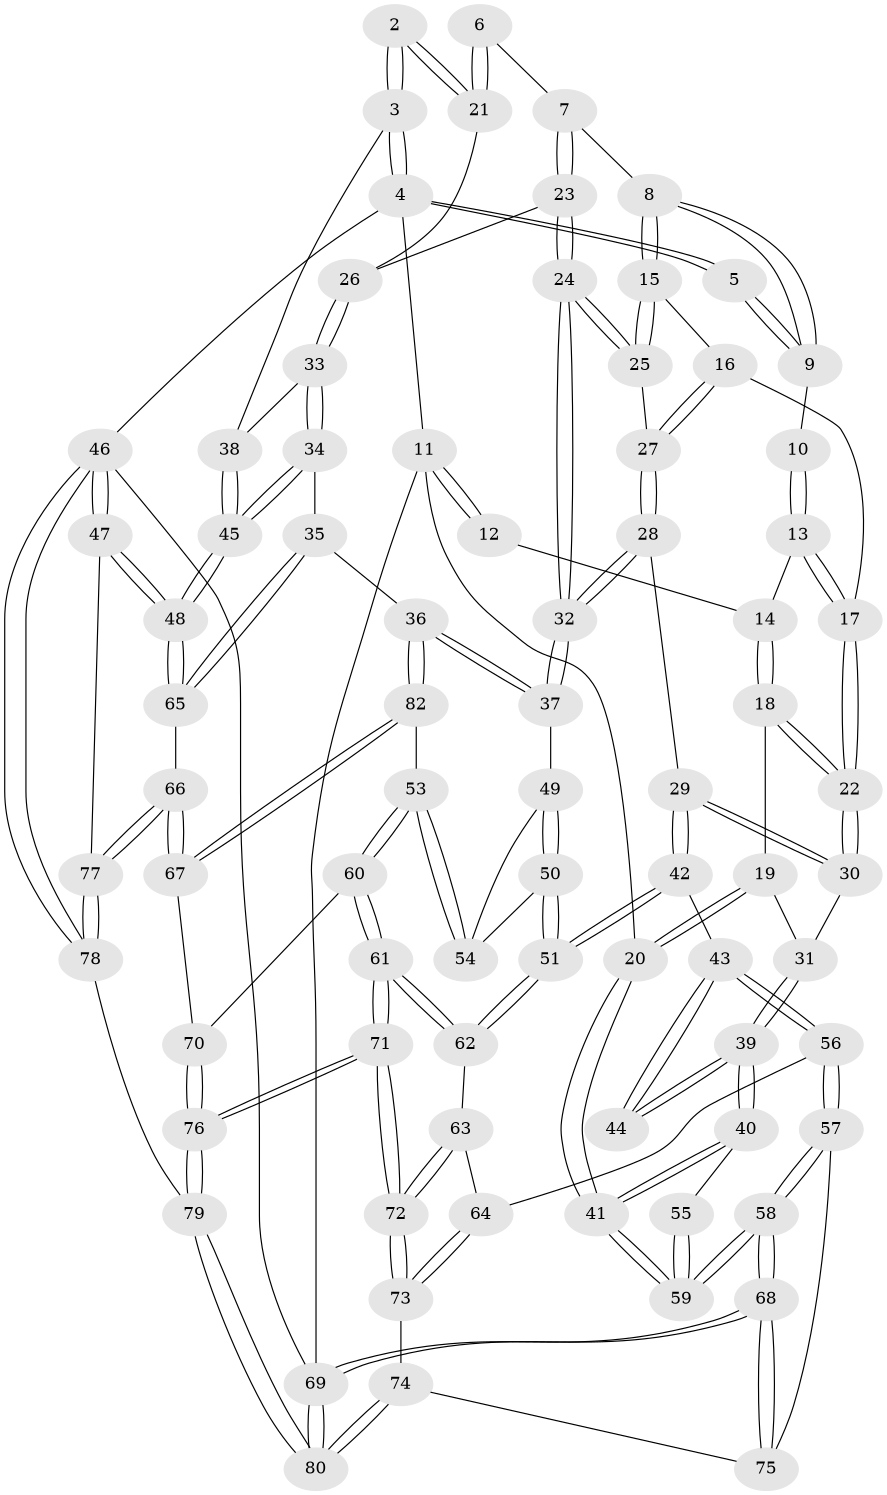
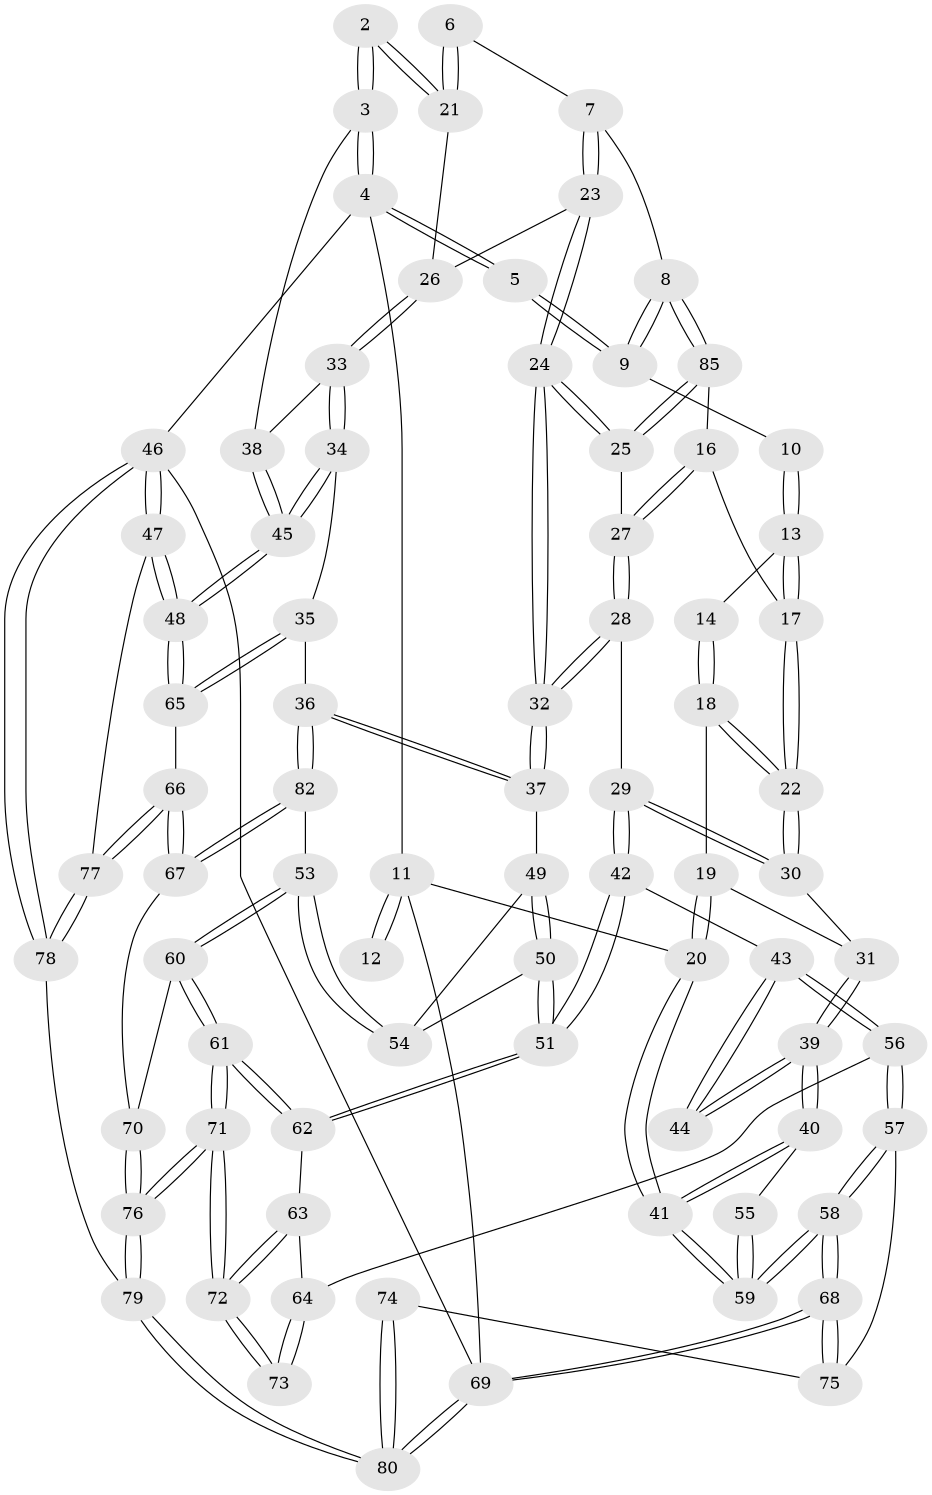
node "15": label "15" -> "85"
edge "12" -- "14": removed
edge "73" -- "74": removed
